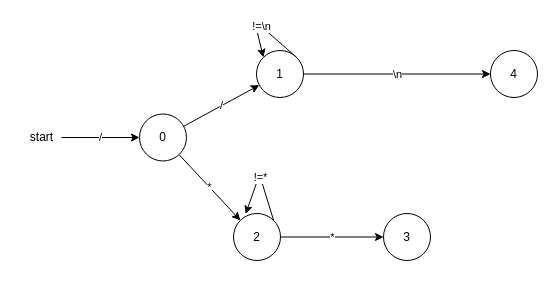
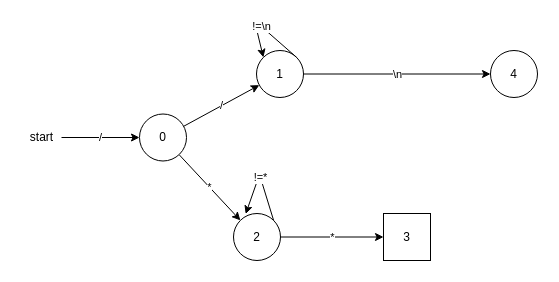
node "3": shape ellipse -> rectangle
